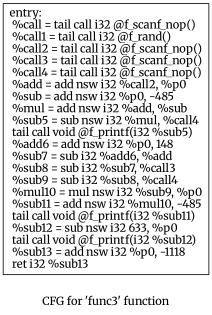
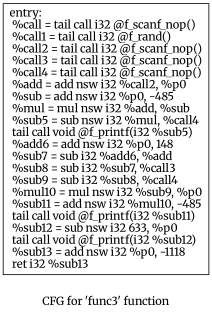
node "entry:": text "%mul = add nsw i32 %add, %sub" -> "%mul = mul nsw i32 %add, %sub"
